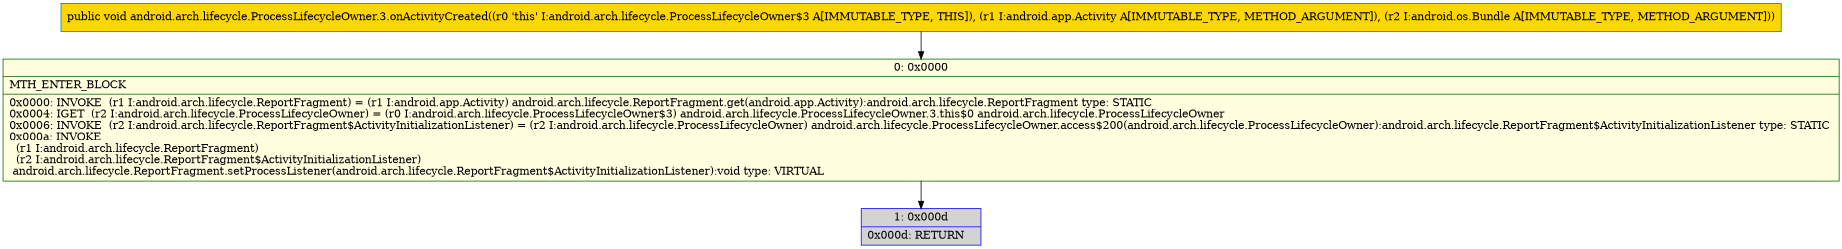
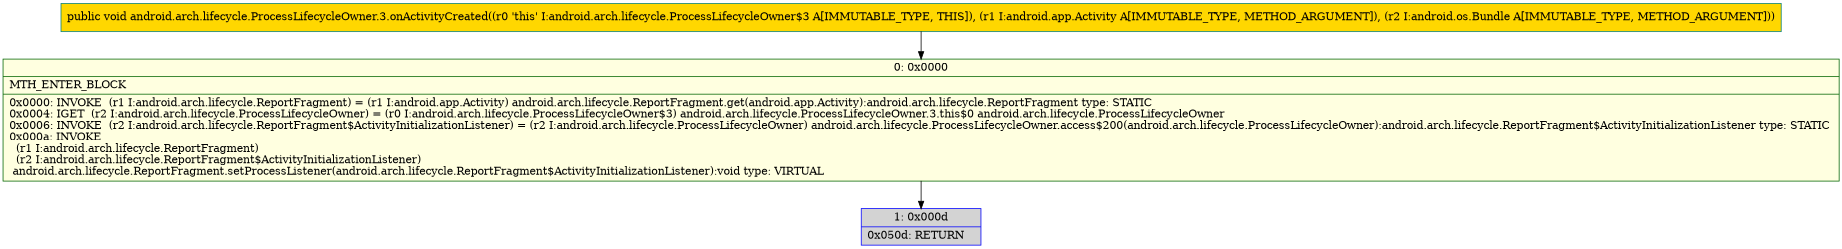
node "1: 0x000d": text "0x000d: RETURN" -> "0x050d: RETURN"
